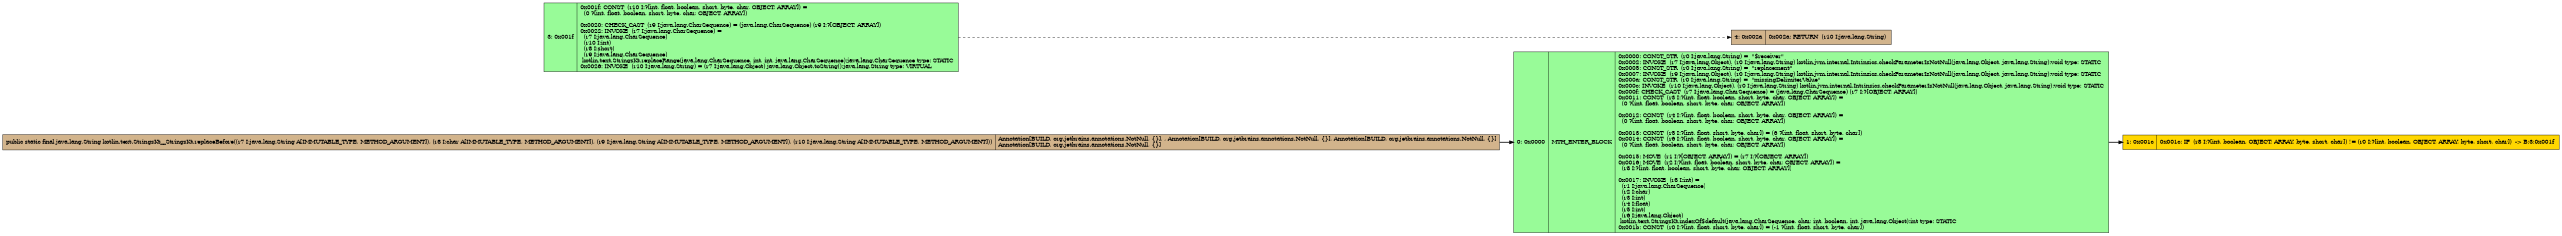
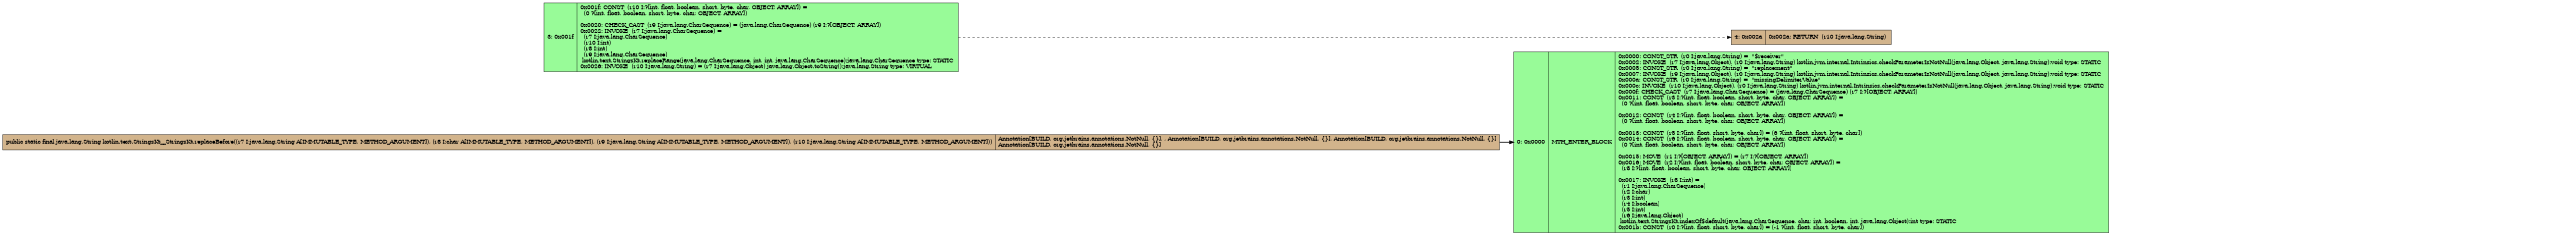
node "3: 0x001f": text "(r8 I:short)" -> "(r8 I:int)"
node "1: 0x001c": removed
node "0: 0x0000": text "(r4 I:float)" -> "(r4 I:boolean)"
